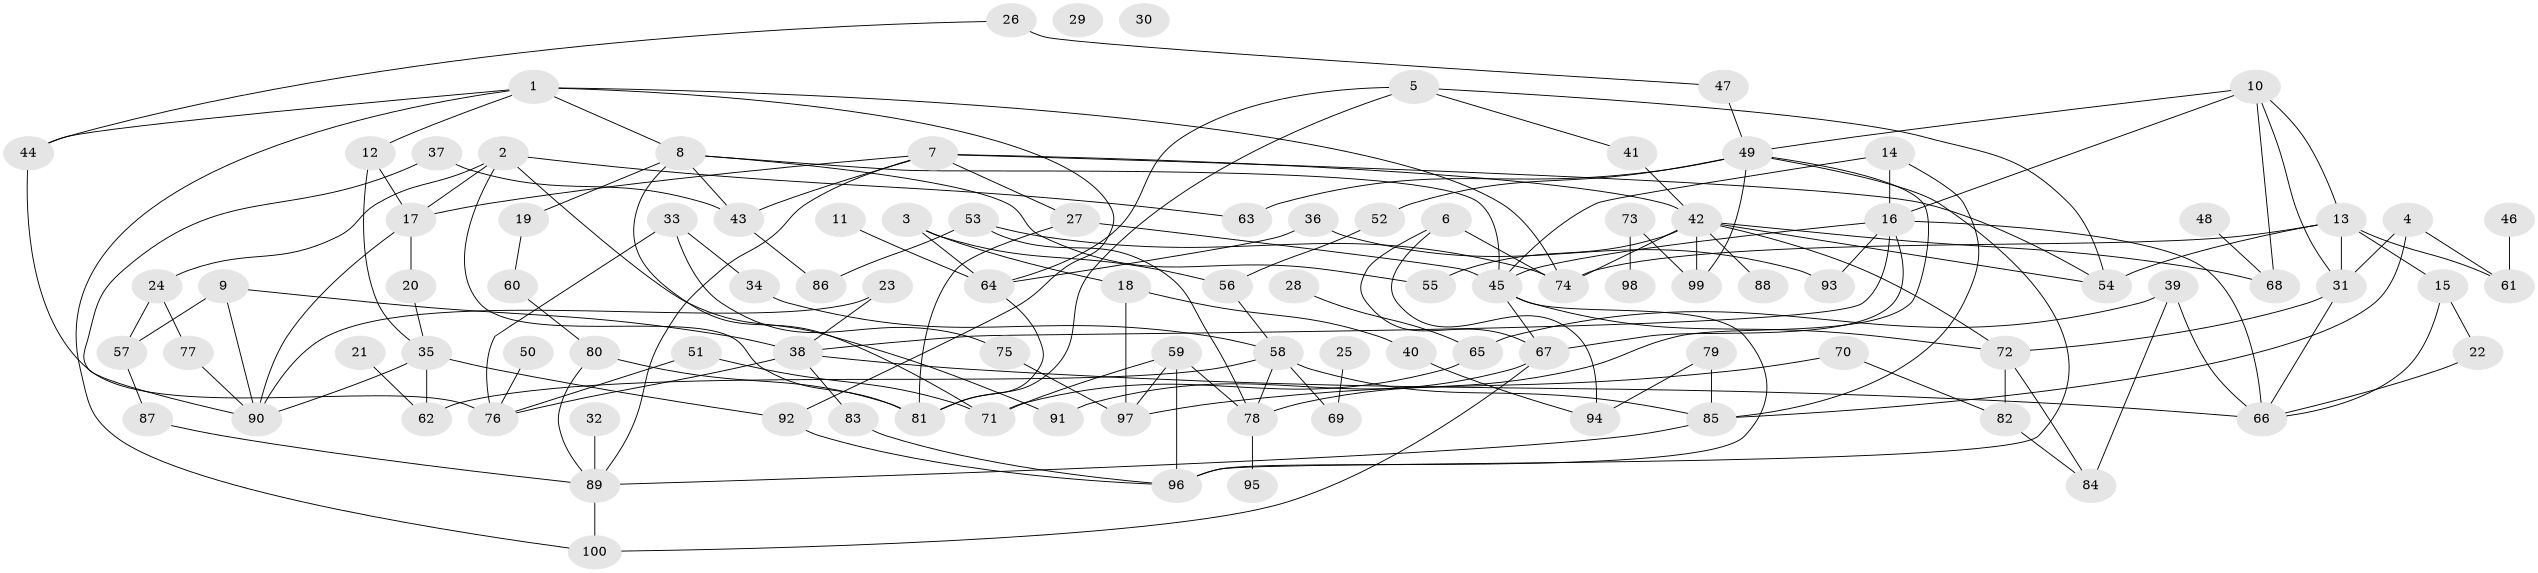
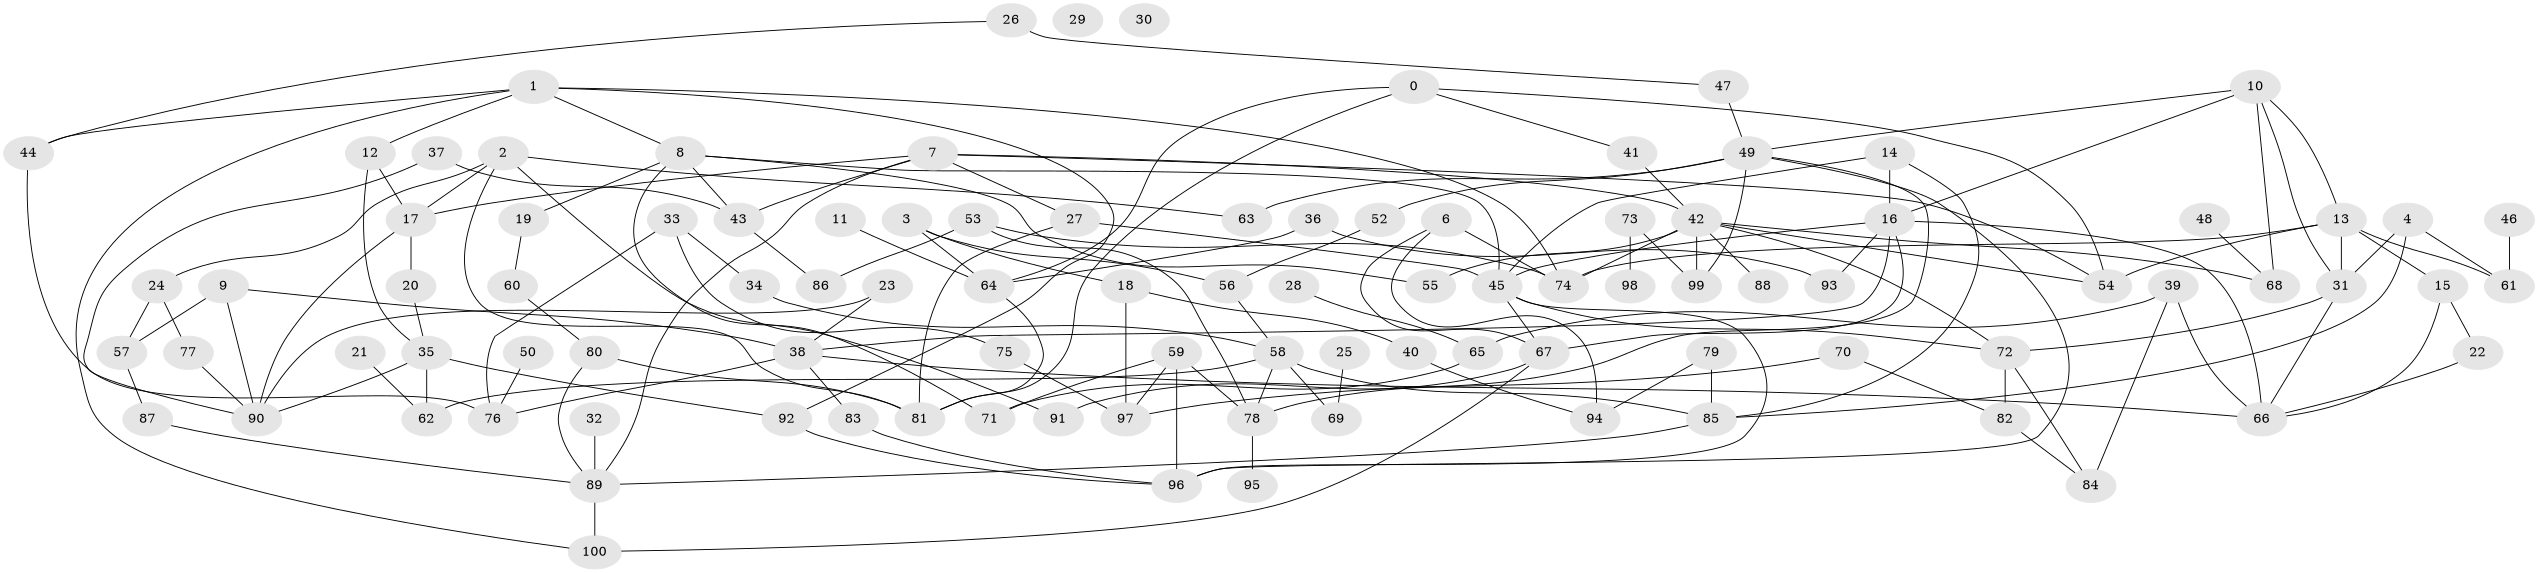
node "5": label "5" -> "0"
node "51": removed
